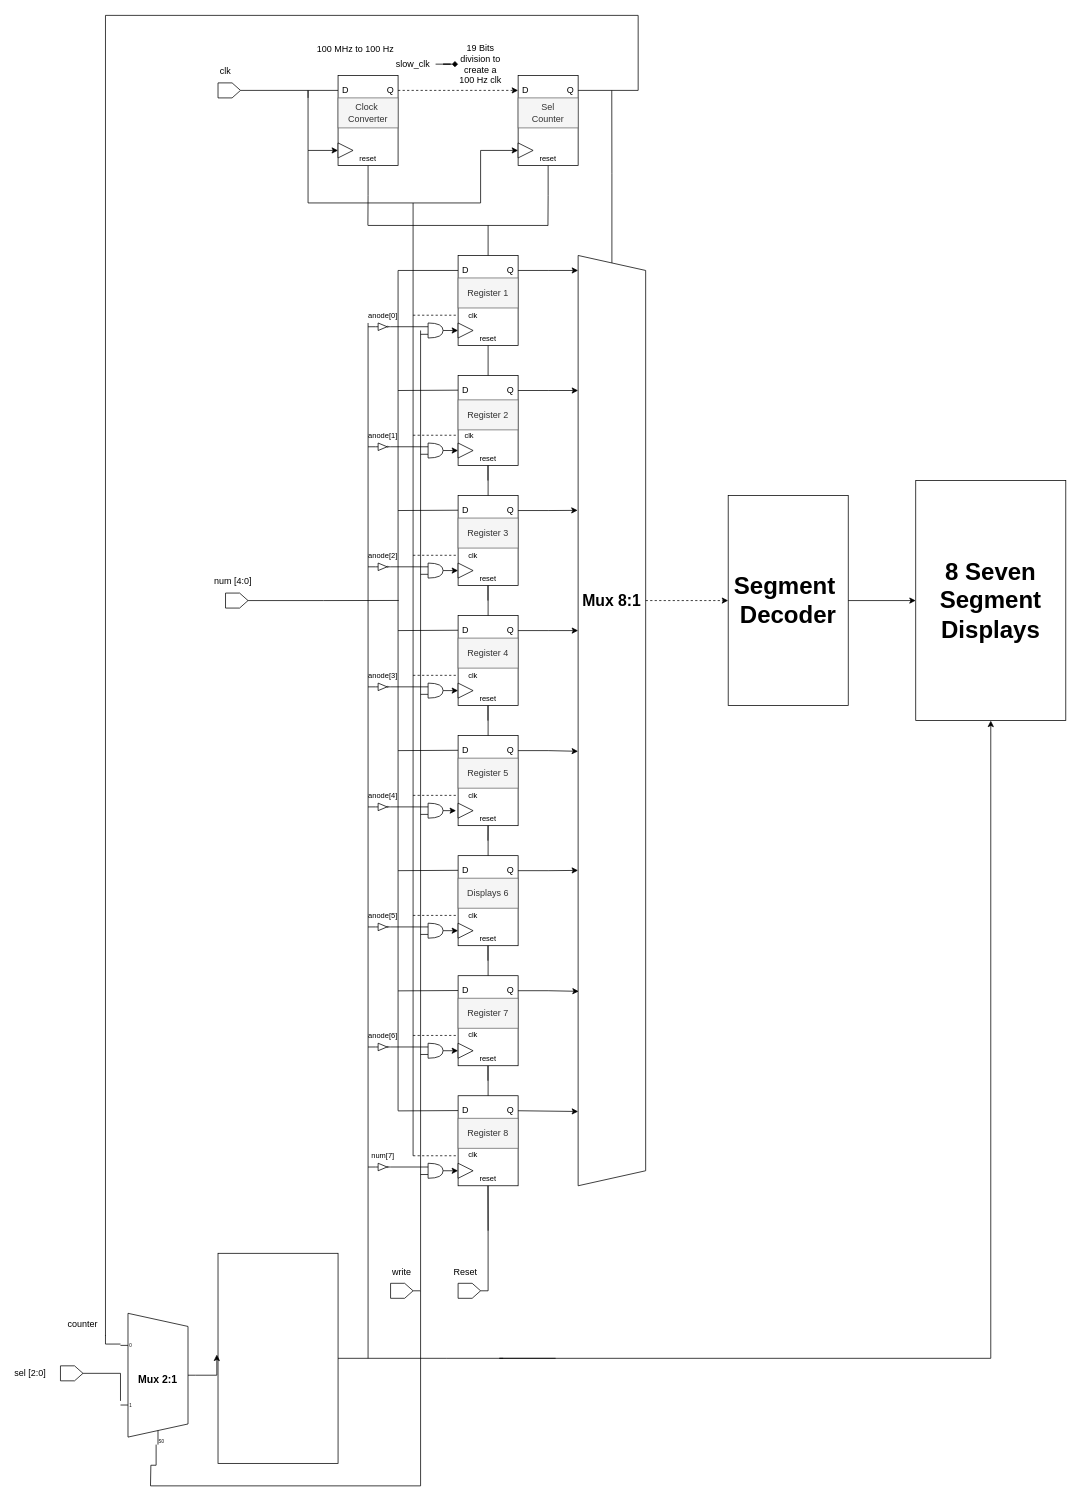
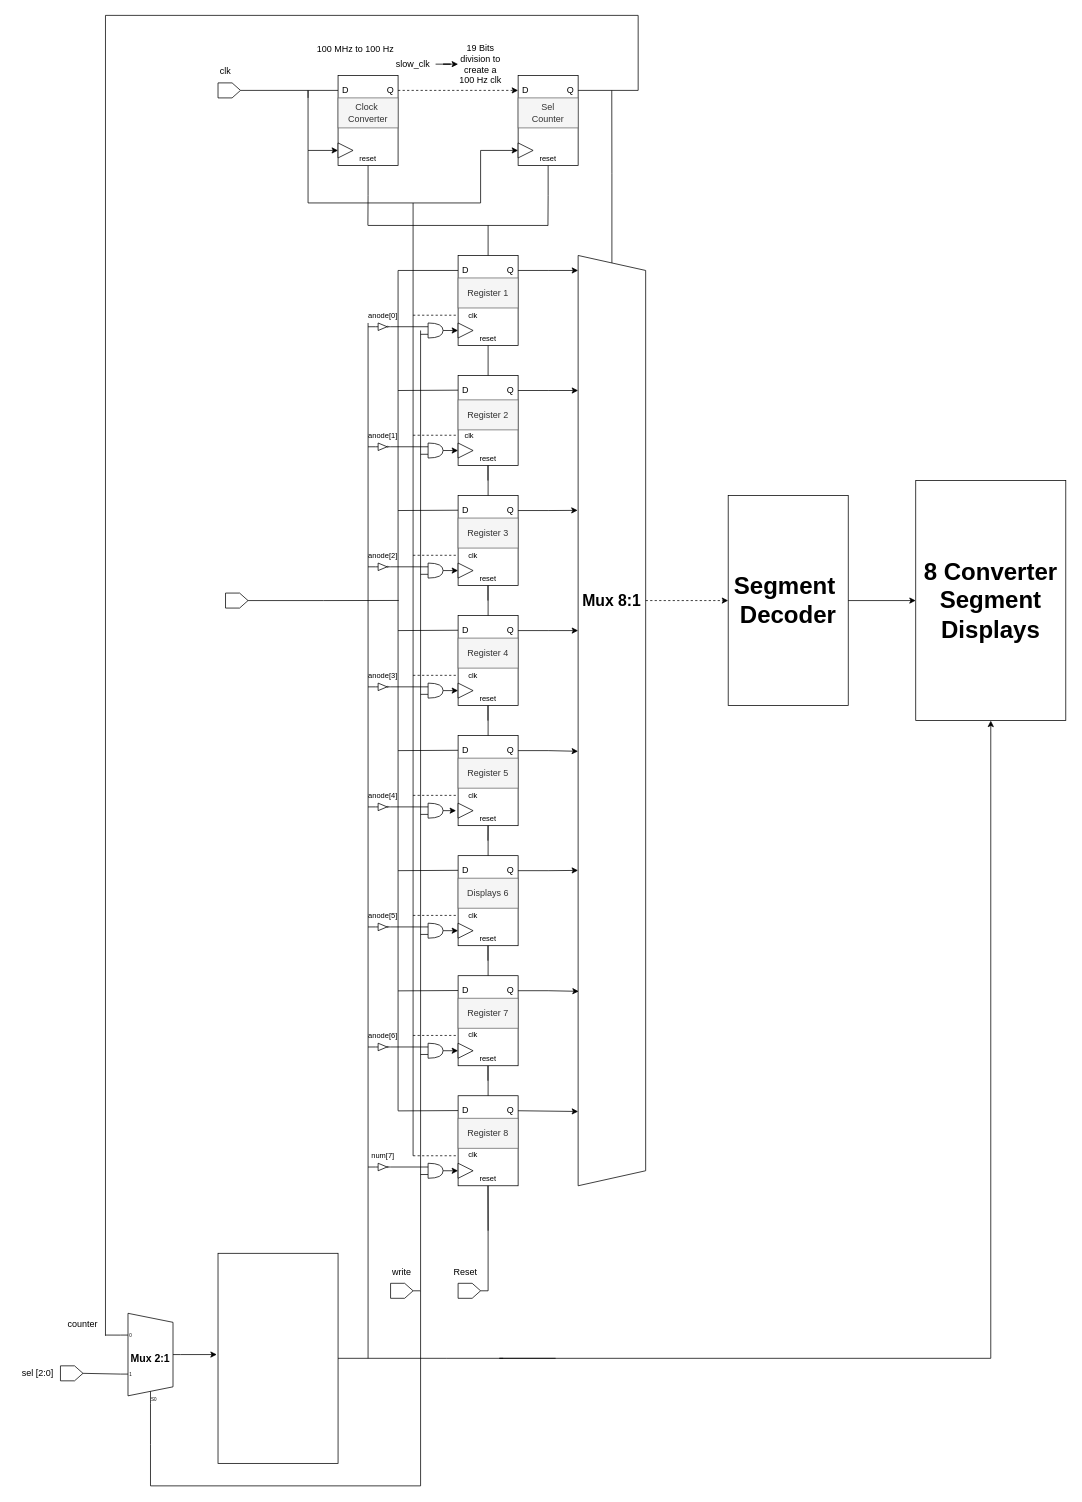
edge "slow_clk" -> "19 Bits division to create a 100 Hz clk": arrowhead diamond -> classic
node "num [4:0]": removed
node "8 Seven Segment Displays": label "8 Seven Segment Displays" -> "8 Converter Segment Displays"
node "sel [2:0]": moved (30, 1373) -> (38, 1373)
node "Mux 2:1": size 75x131 -> 60x90
